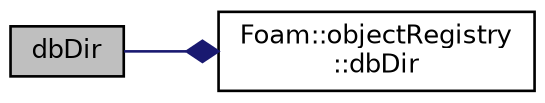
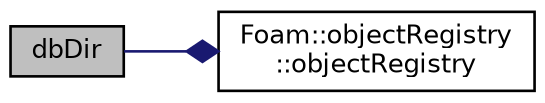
node "Foam::objectRegistry ::dbDir": label "Foam::objectRegistry ::dbDir" -> "Foam::objectRegistry ::objectRegistry"
